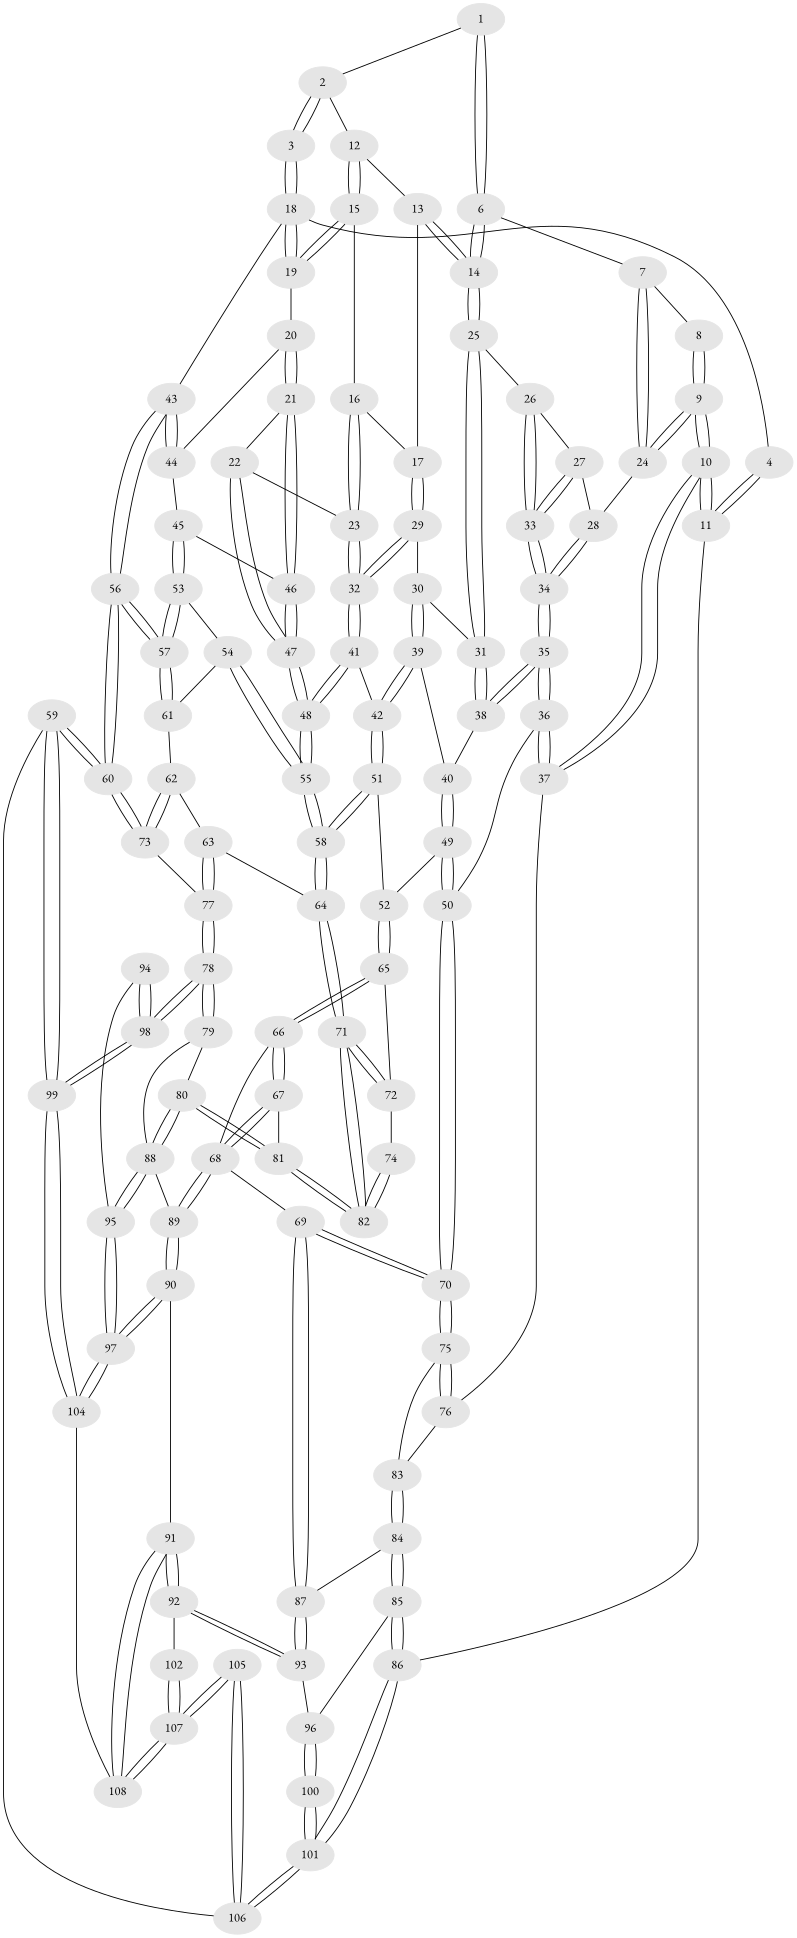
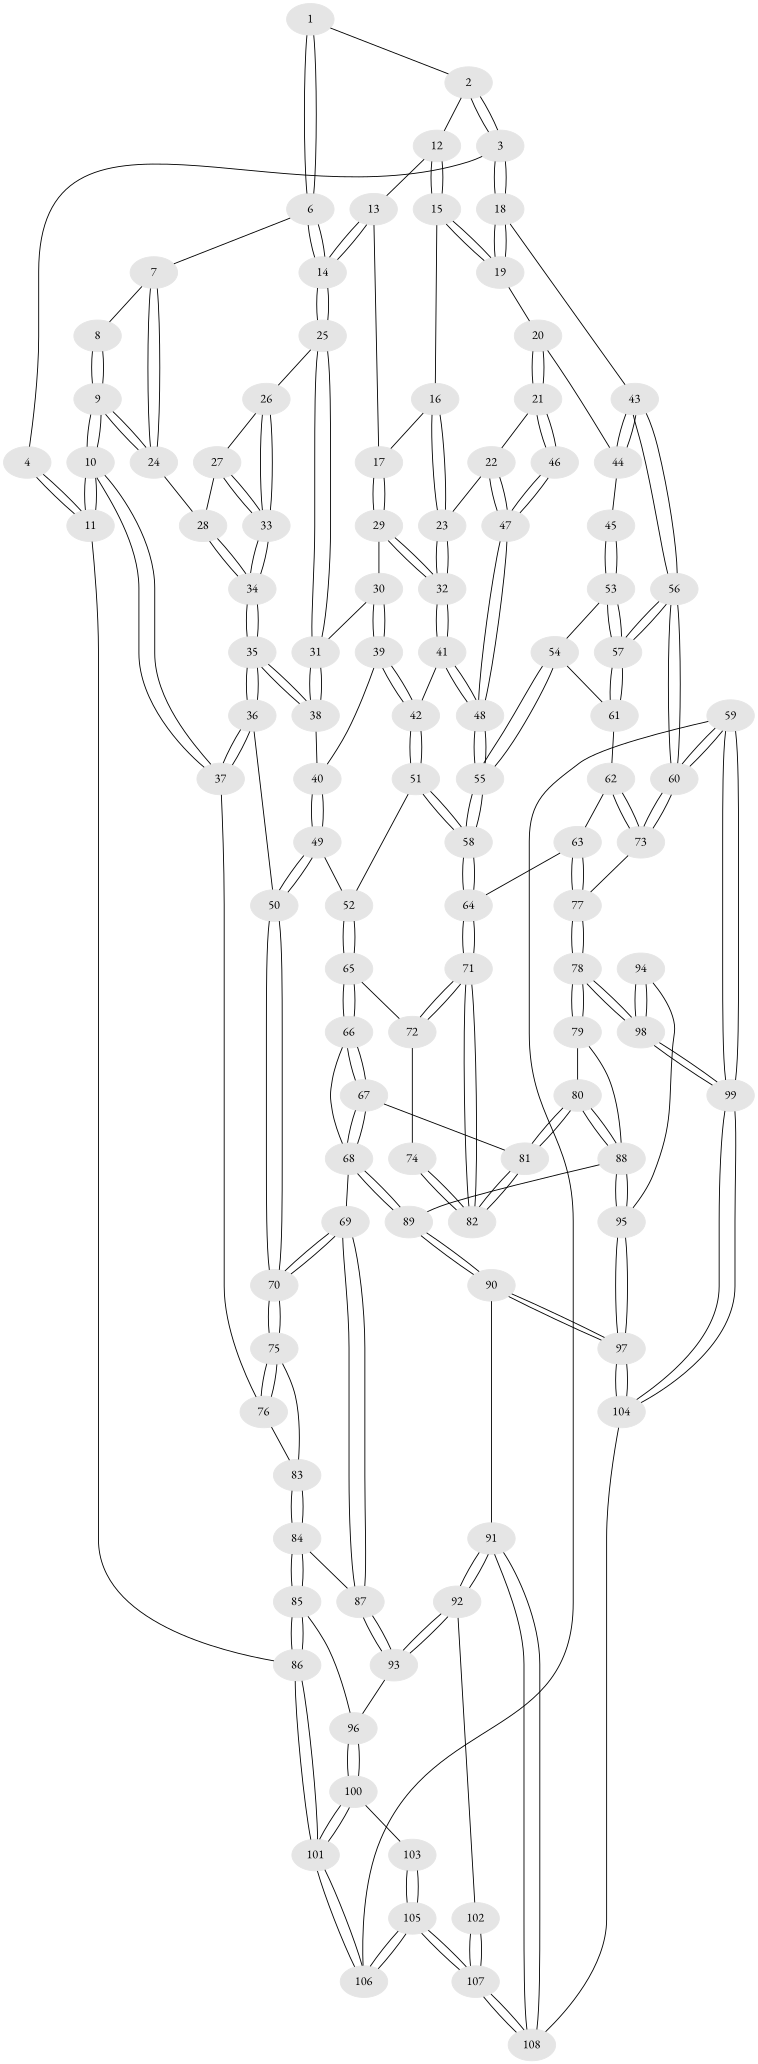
edge "18" -- "4": now "3" -- "4"
edge "45" -- "46": removed
node "103": added
